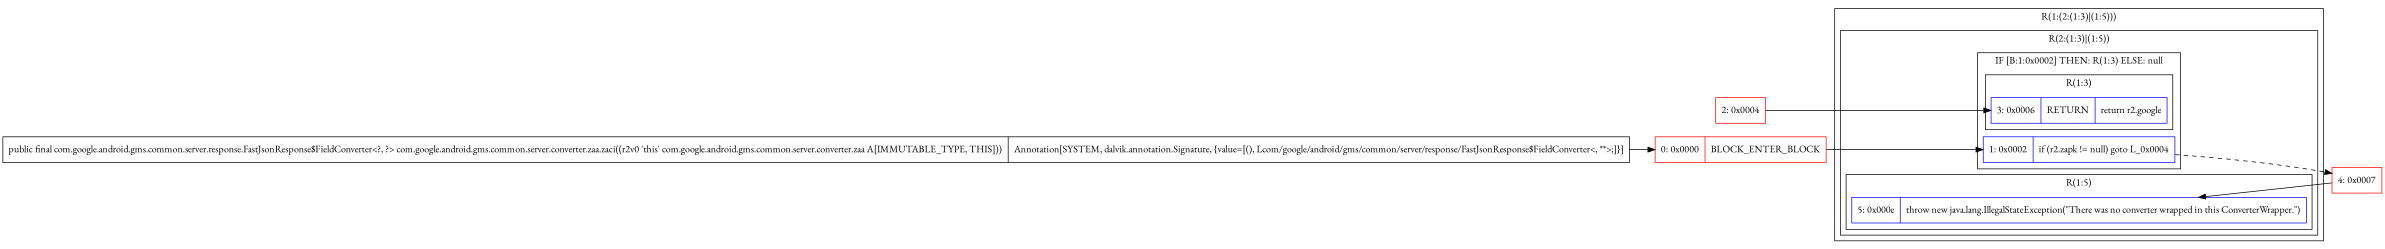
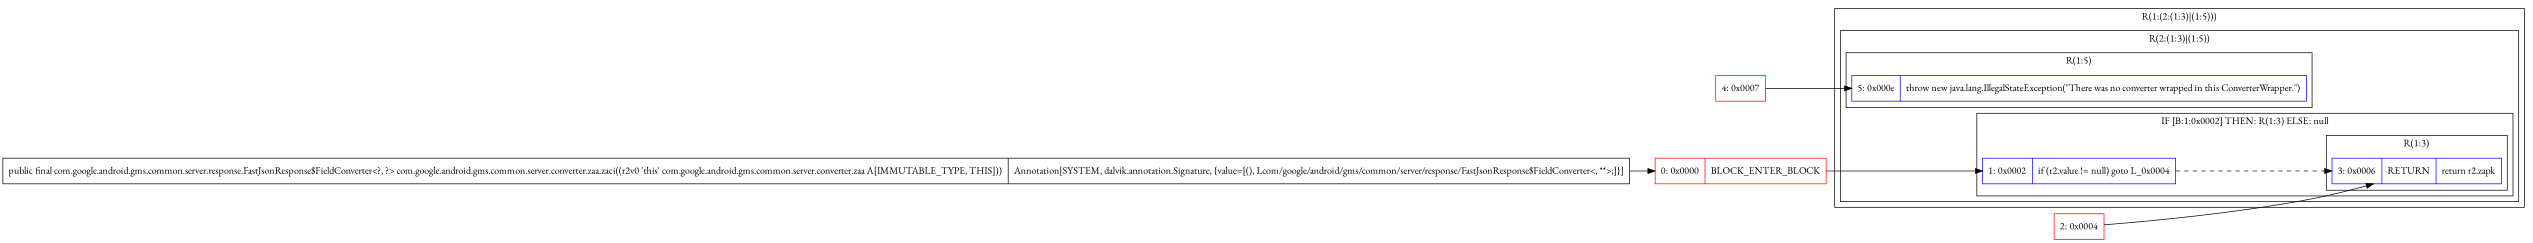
node "3: 0x0006": text "return r2.google" -> "return r2.zapk"
node "1: 0x0002": text "if (r2.zapk != null) goto L_0x0004" -> "if (r2.value != null) goto L_0x0004"
edge "1: 0x0002" -> "4: 0x0007": now "1: 0x0002" -> "3: 0x0006"
